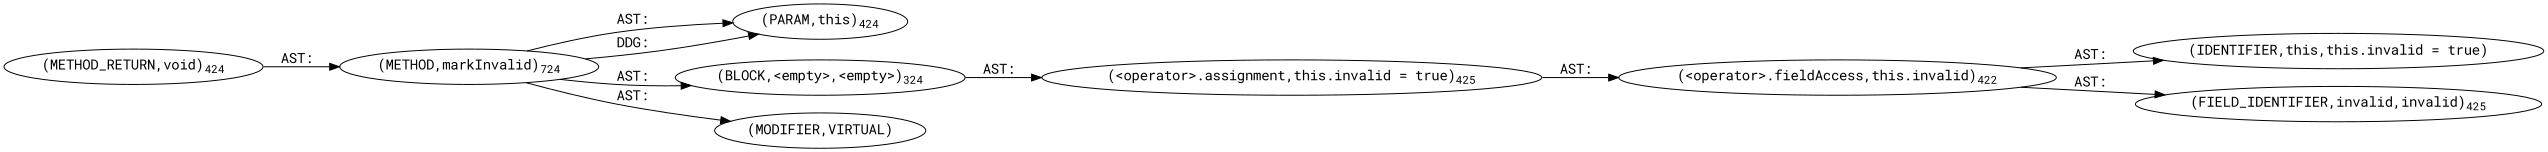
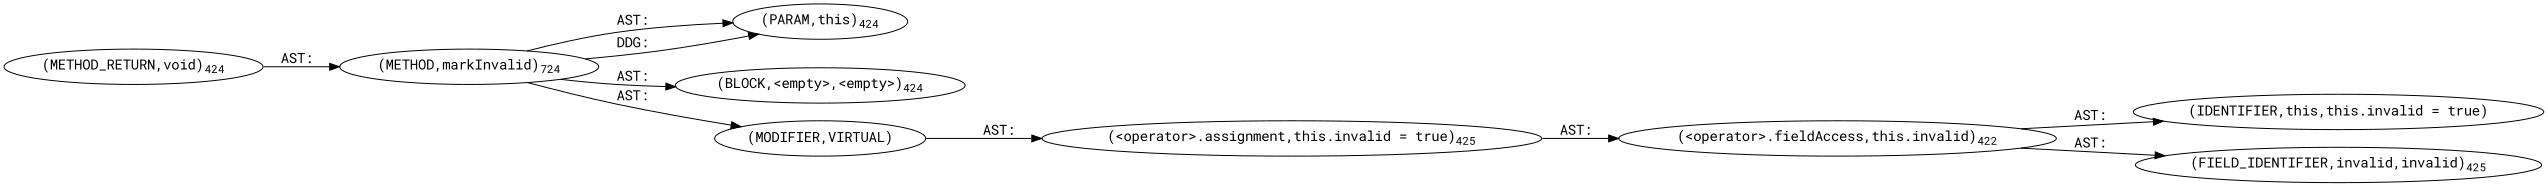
node "(BLOCK,<empty>,<empty>)": text "324" -> "424"
edge "(BLOCK,<empty>,<empty>)" -> "(<operator>.assignment,this.invalid = true)": now "(MODIFIER,VIRTUAL)" -> "(<operator>.assignment,this.invalid = true)"
